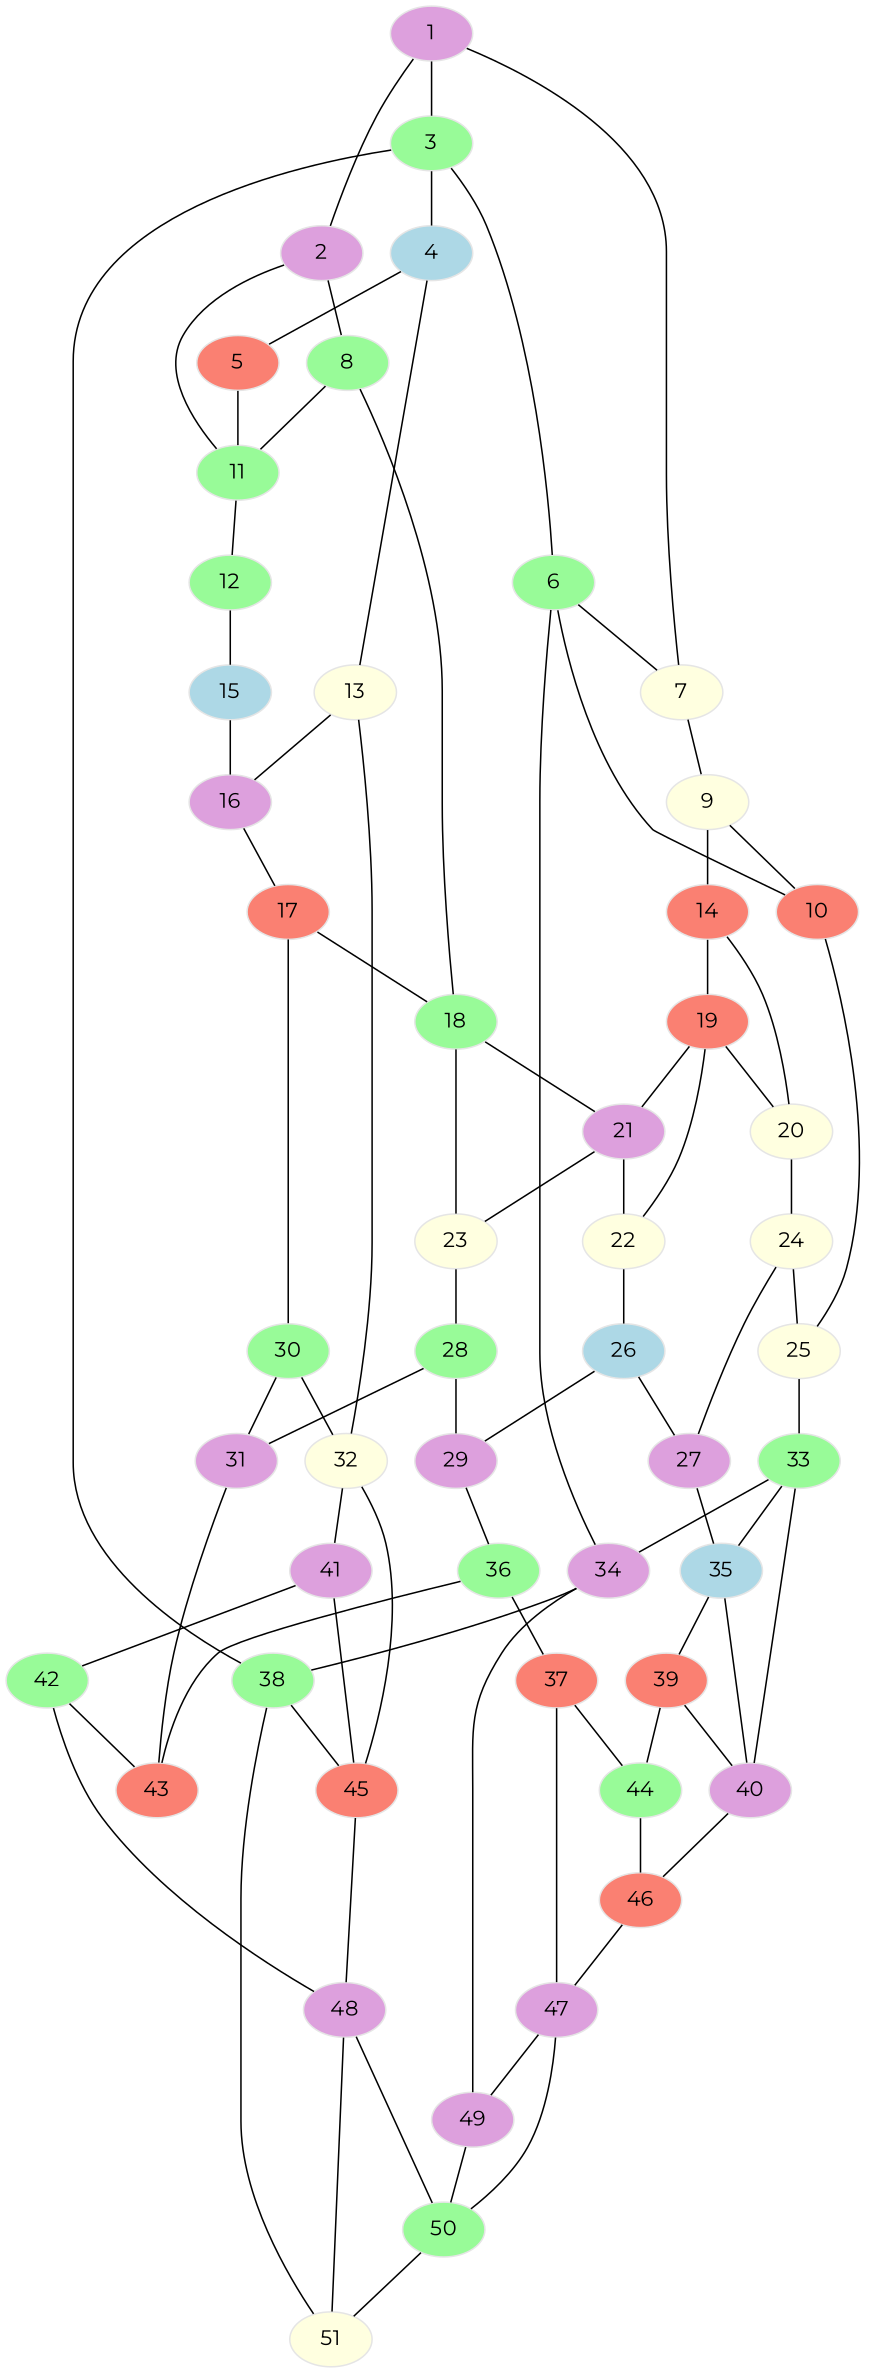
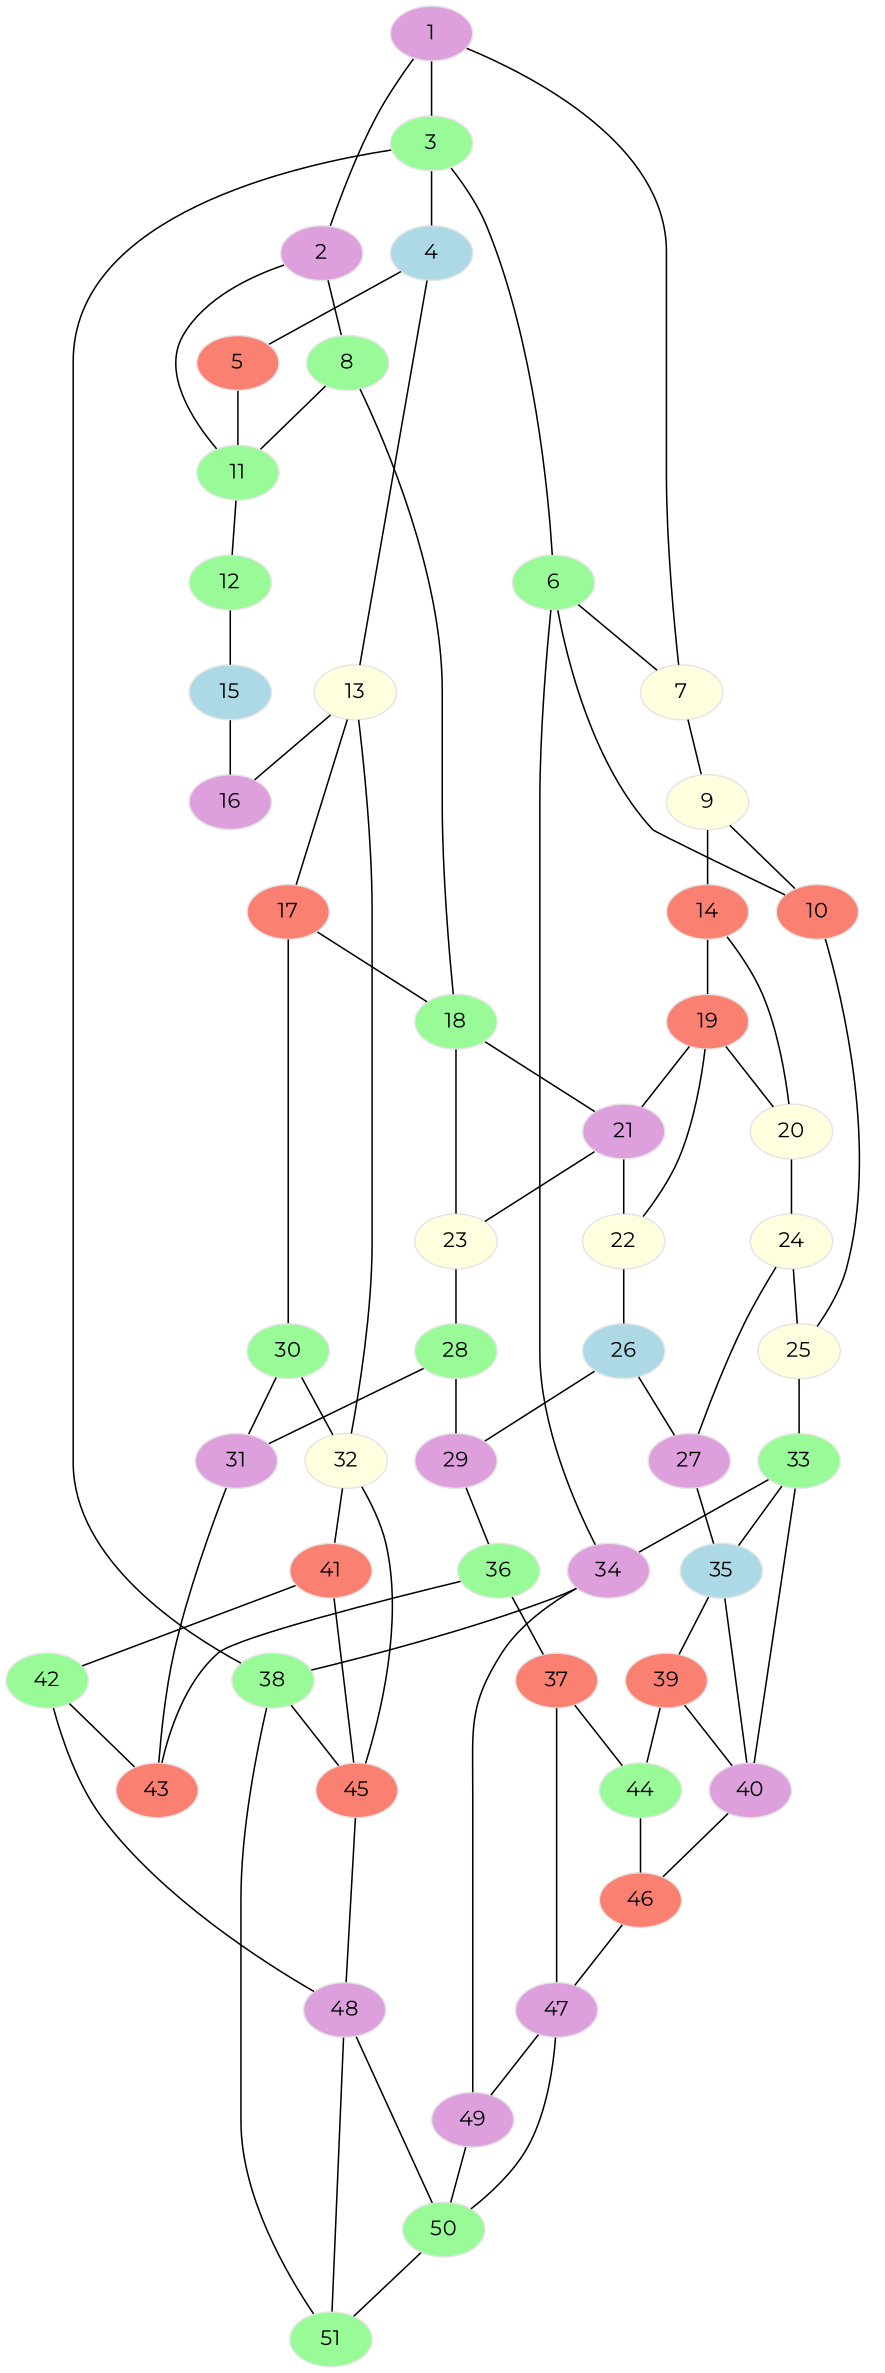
edge "16" -- "17": now "13" -- "17"
node "41": fillcolor plum -> salmon
node "51": fillcolor lightyellow -> palegreen
